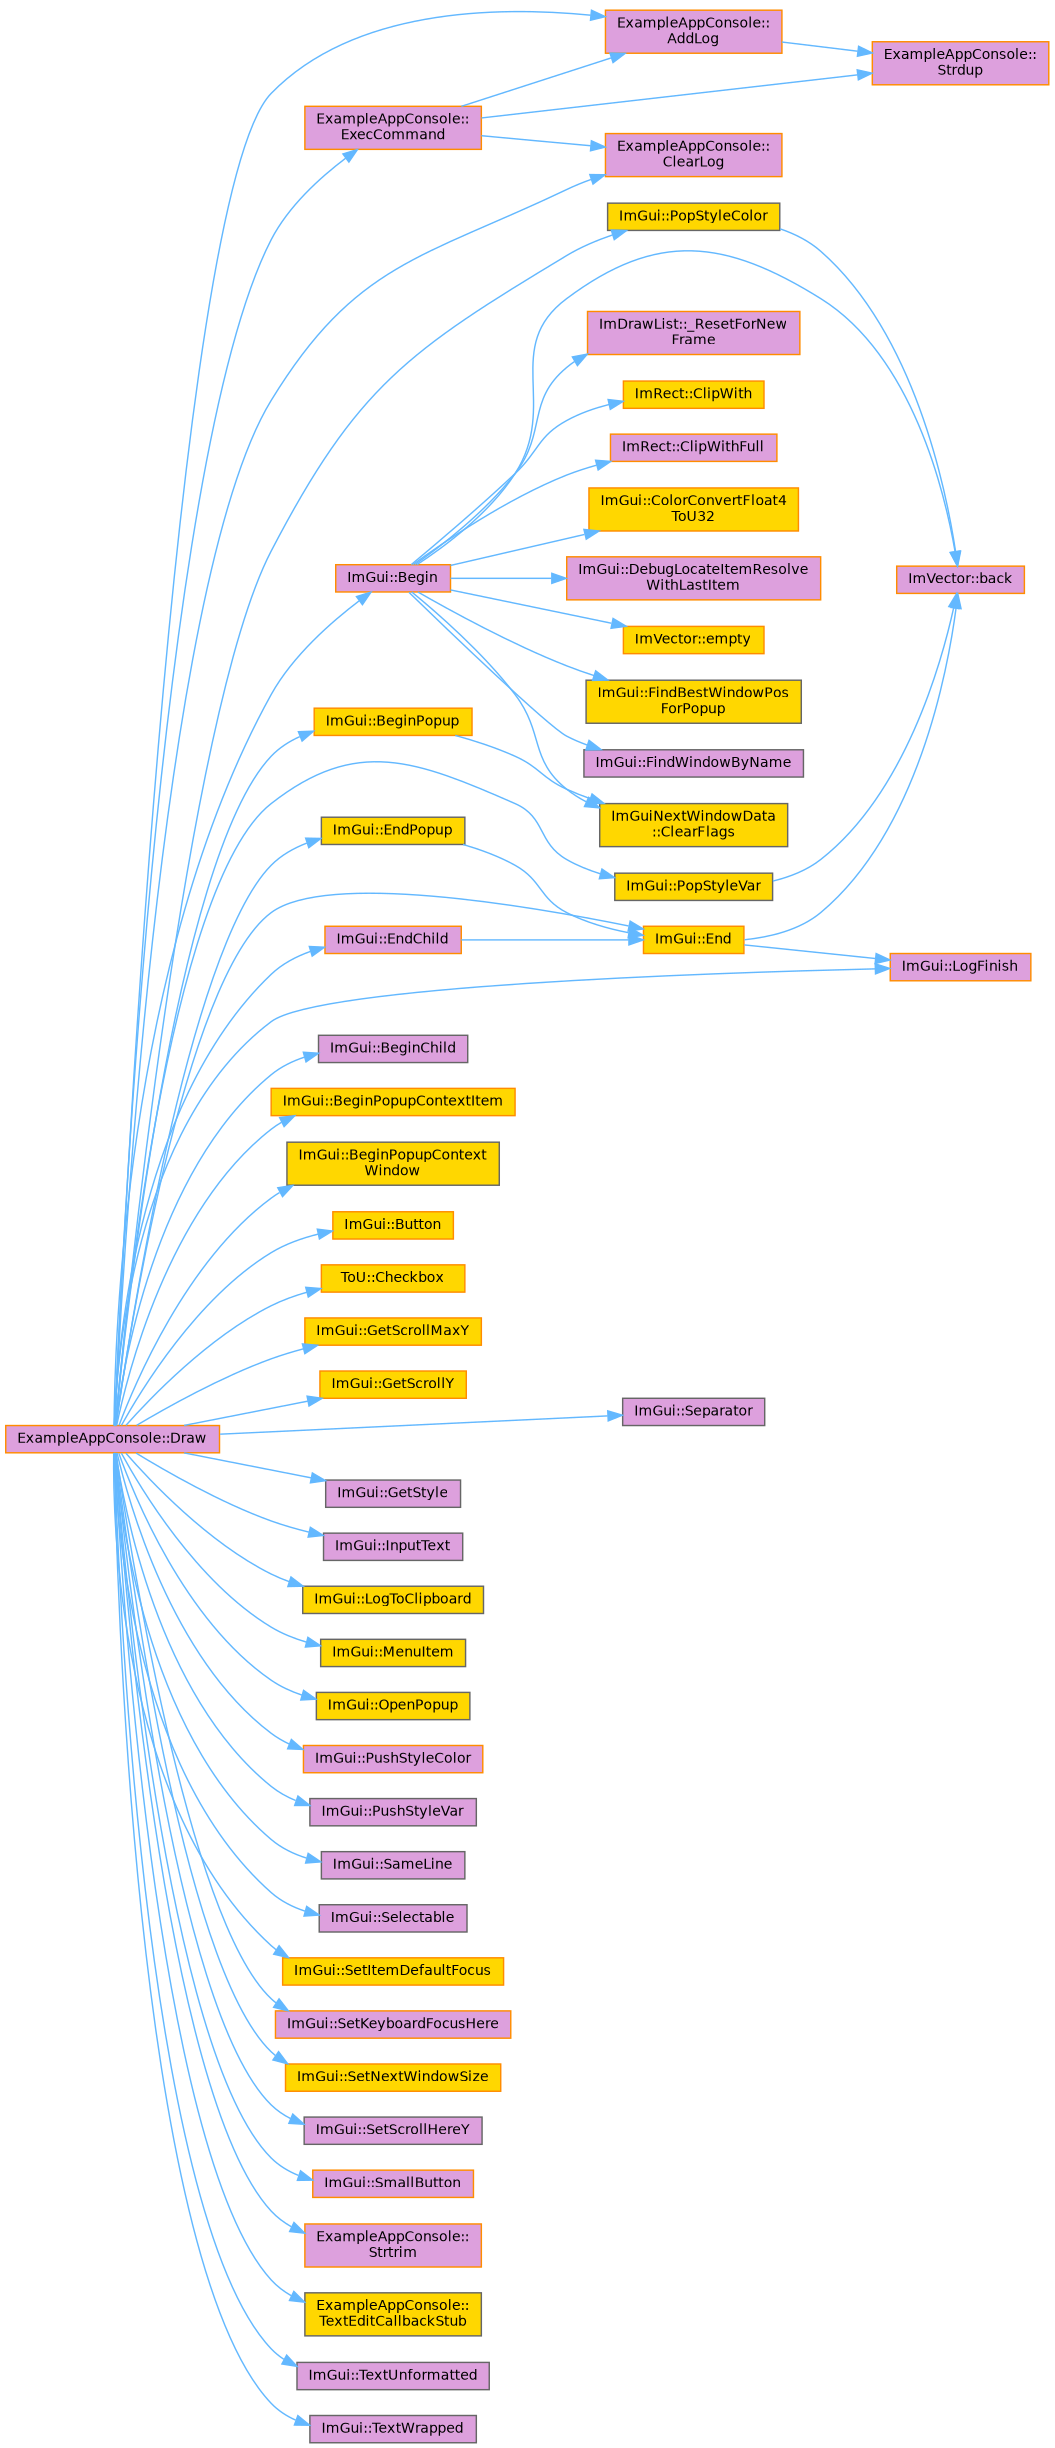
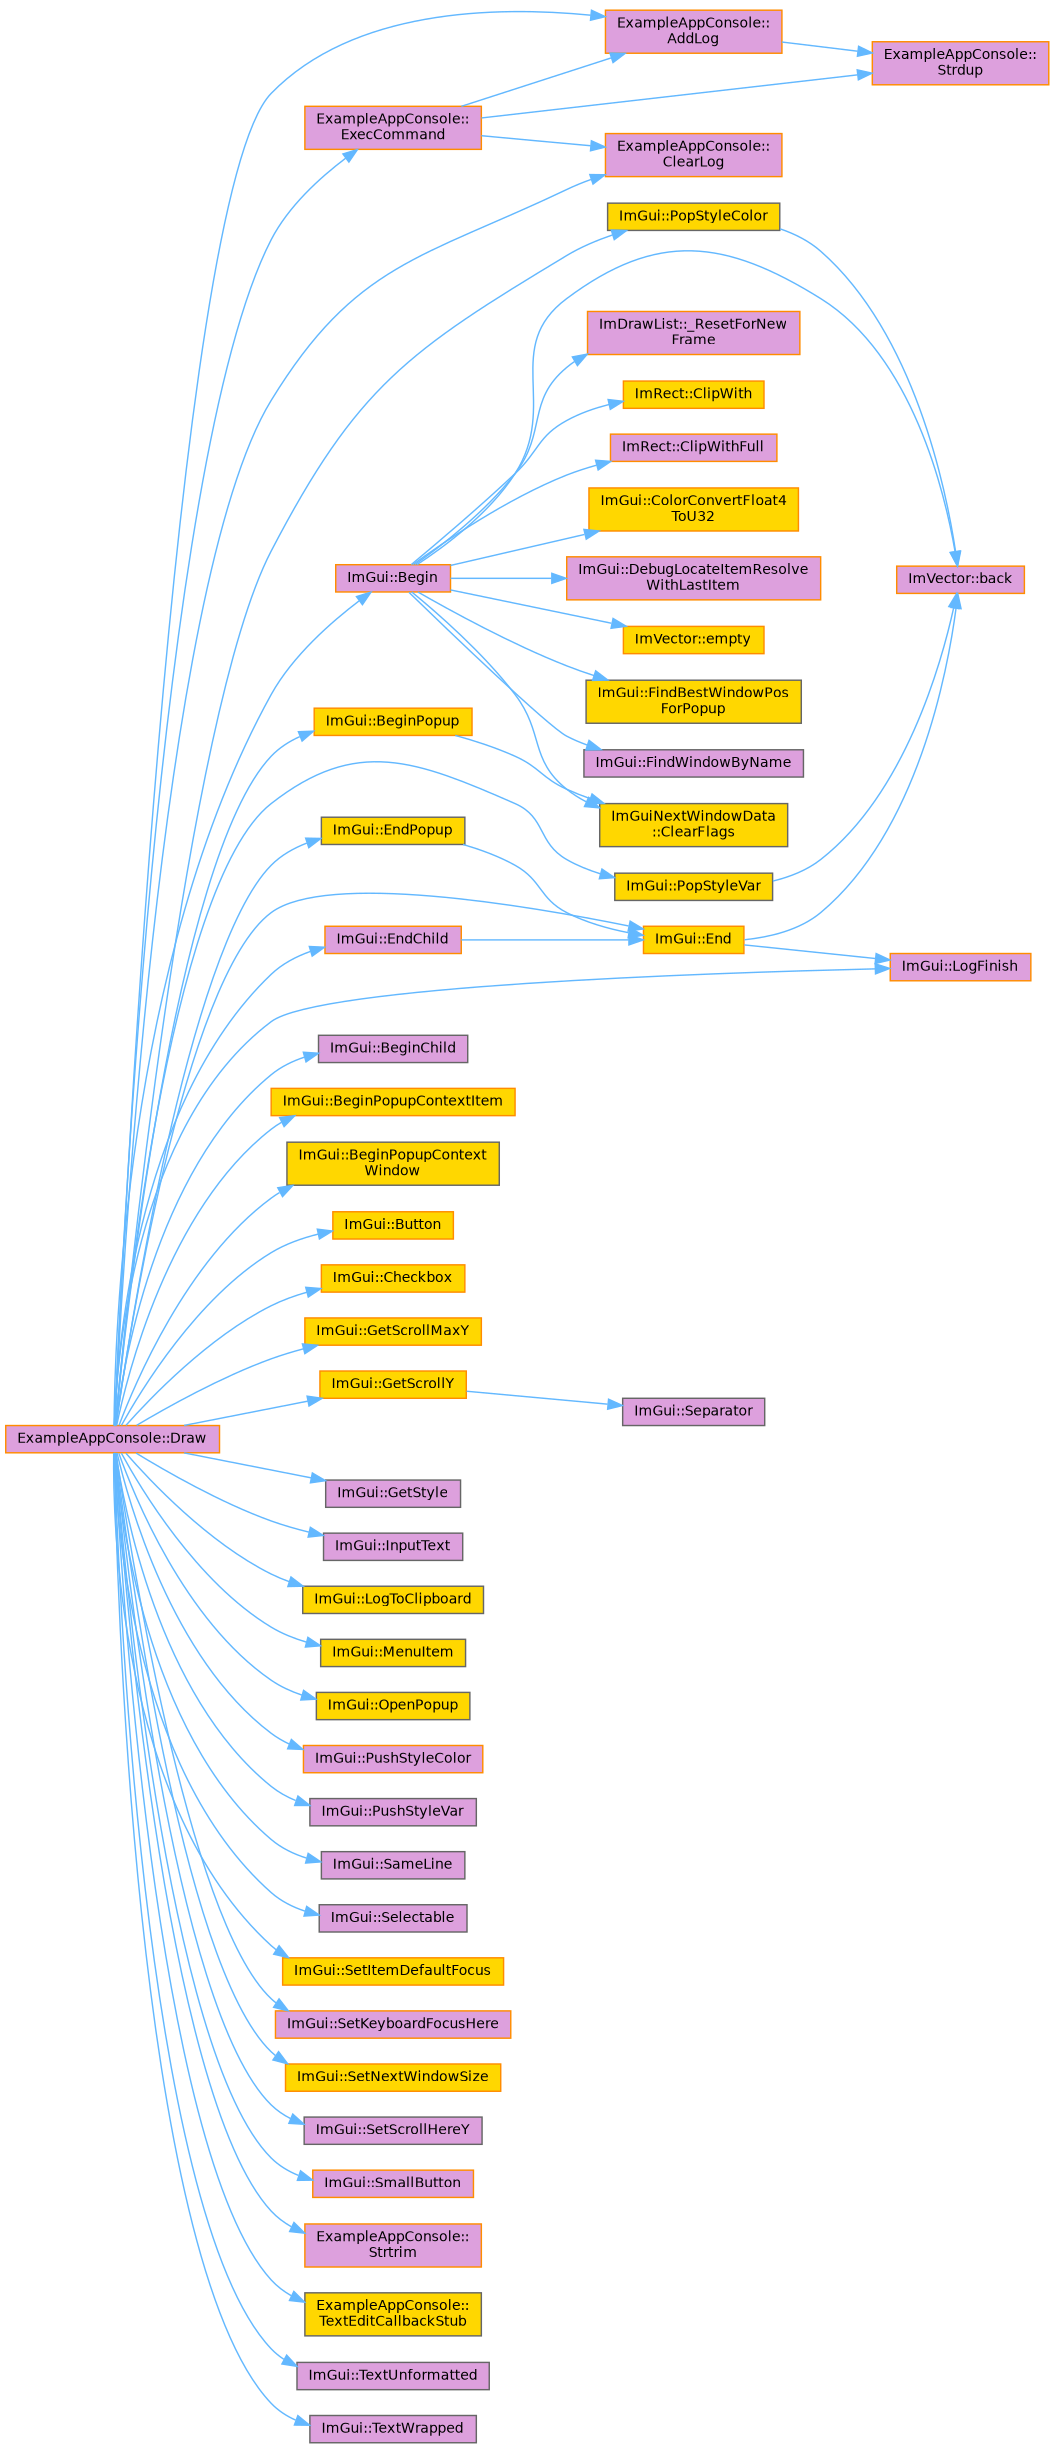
node "ToU::Checkbox": label "ToU::Checkbox" -> "ImGui::Checkbox"
edge "ExampleAppConsole::Draw" -> "ImGui::Separator": now "ImGui::GetScrollY" -> "ImGui::Separator"
